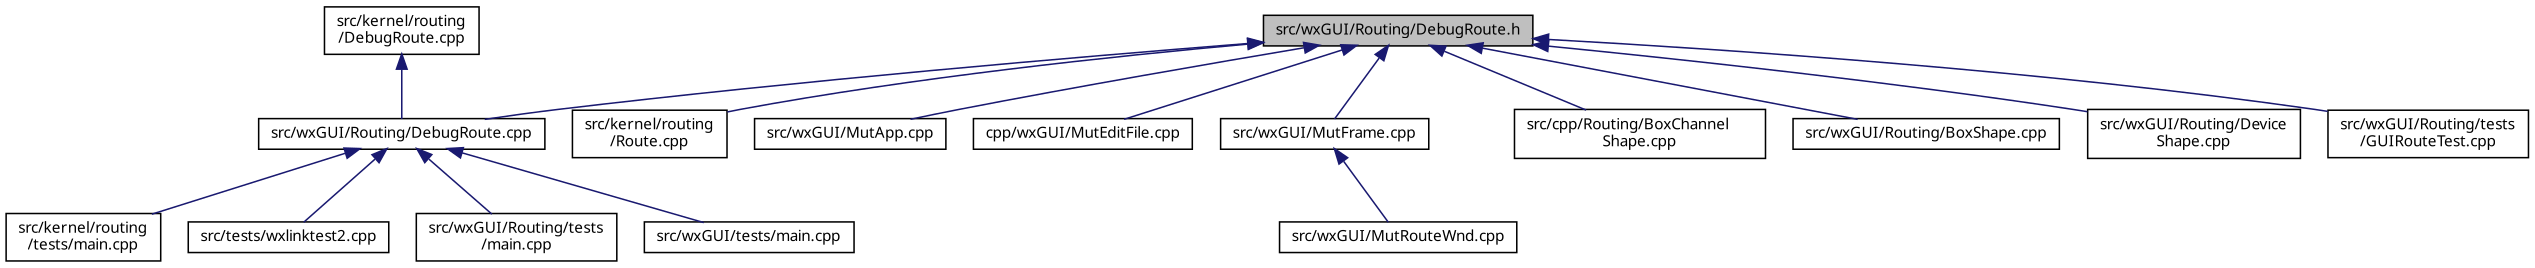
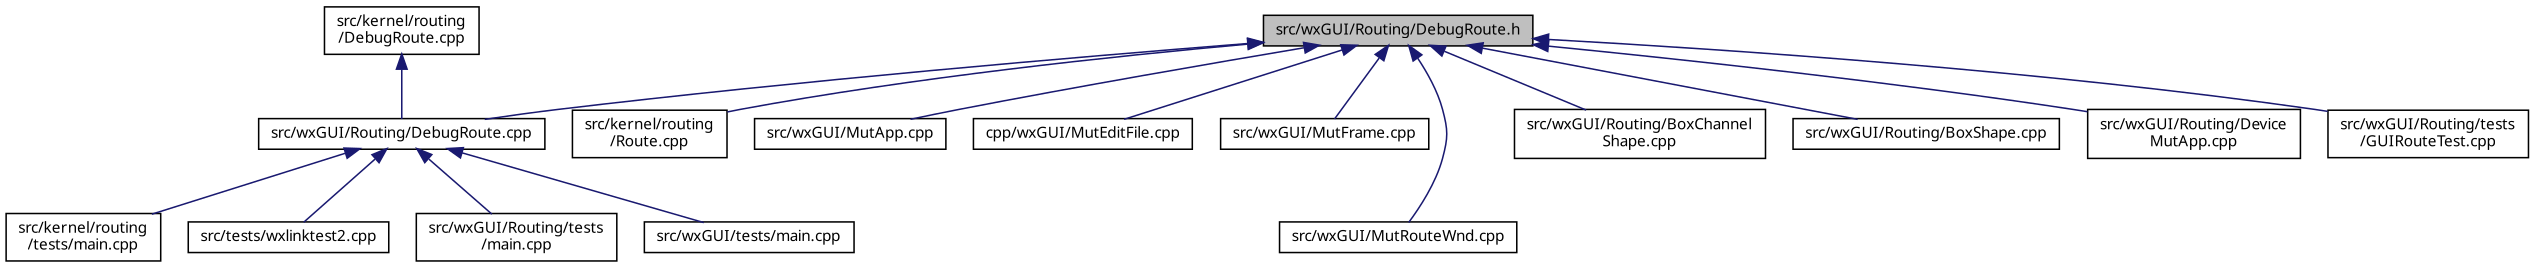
node "src/cpp/Routing/BoxChannel Shape.cpp": label "src/cpp/Routing/BoxChannel Shape.cpp" -> "src/wxGUI/Routing/BoxChannel Shape.cpp"
node "src/wxGUI/Routing/Device Shape.cpp": label "src/wxGUI/Routing/Device Shape.cpp" -> "src/wxGUI/Routing/Device MutApp.cpp"
edge "src/wxGUI/MutRouteWnd.cpp" -> "src/wxGUI/MutFrame.cpp": now "src/wxGUI/MutRouteWnd.cpp" -> "src/wxGUI/Routing/DebugRoute.h"
